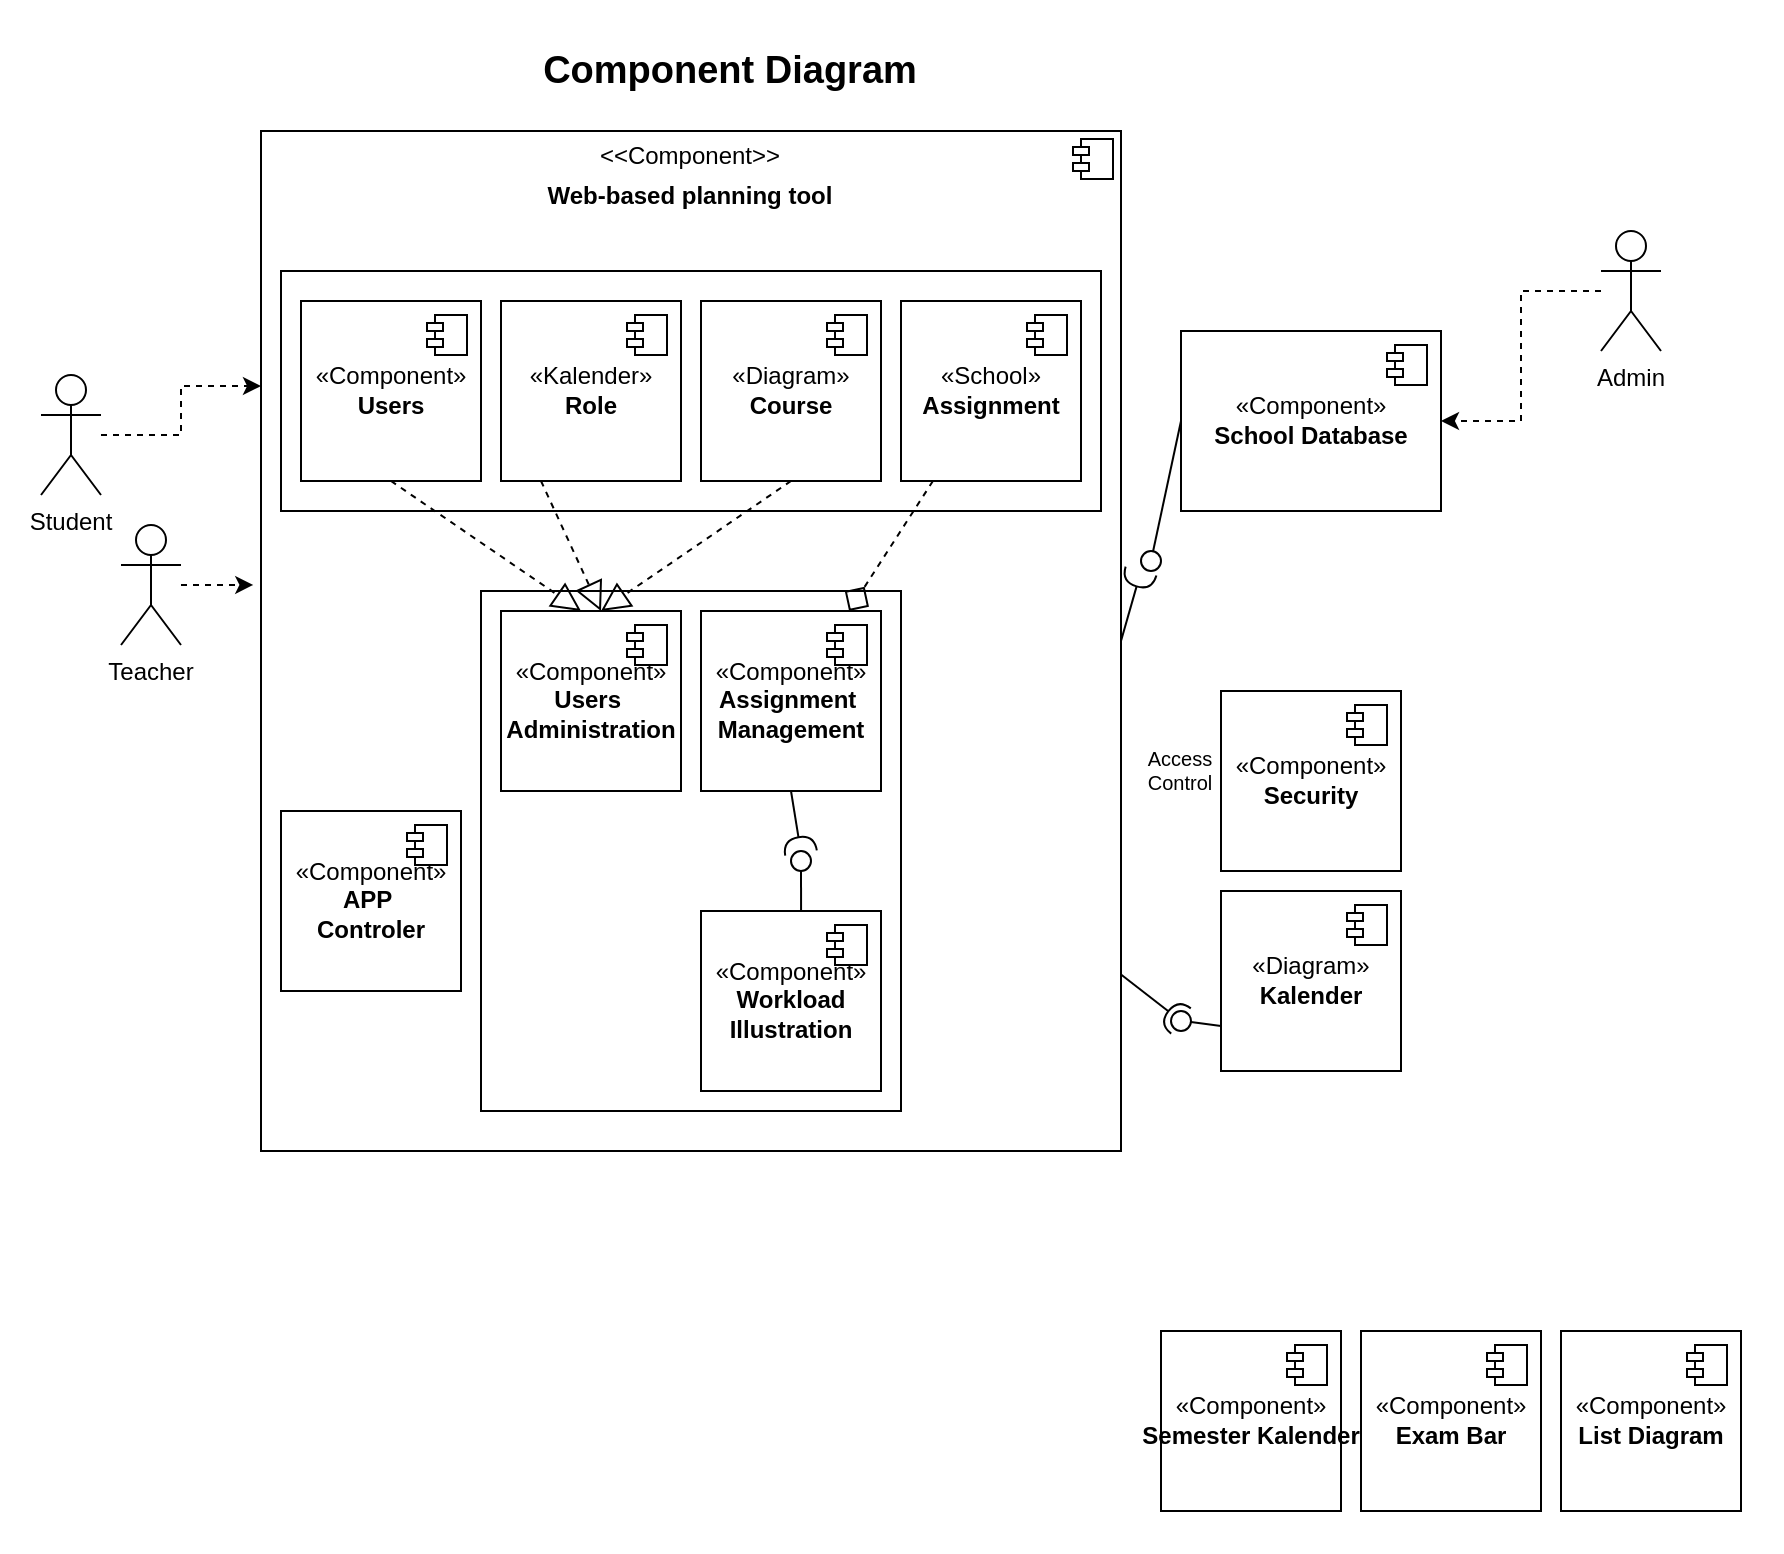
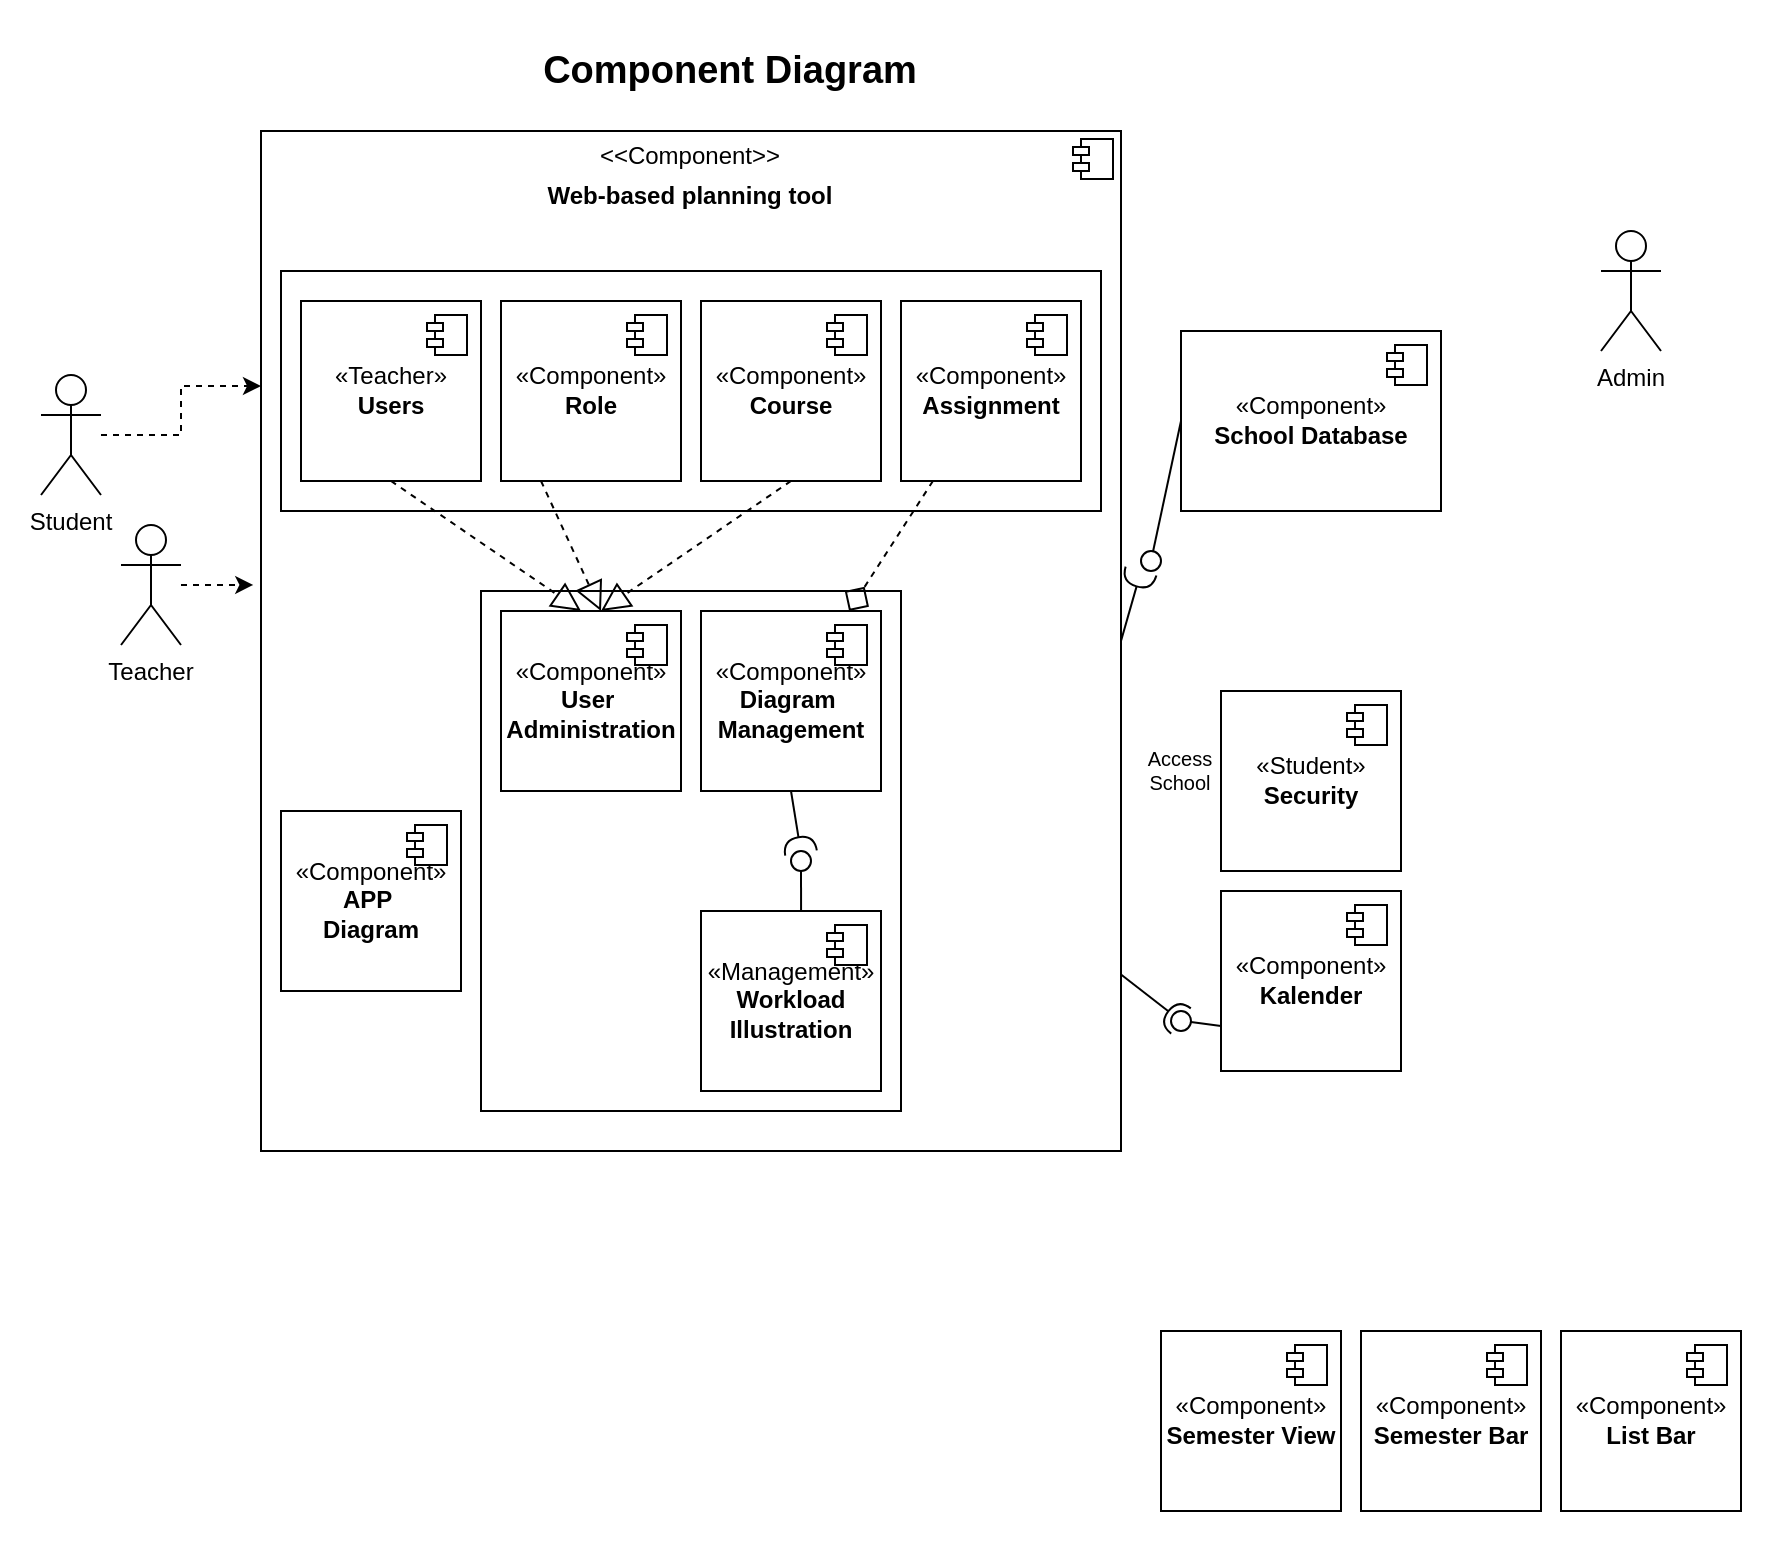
edge "Admin" -> "«Component» School Database": removed
node "«Component» Users": label "«Component» Users" -> "«Teacher» Users"
node "«Kalender» Role": label "«Kalender» Role" -> "«Component» Role"
node "«Diagram» Course": label "«Diagram» Course" -> "«Component» Course"
node "«School» Assignment": label "«School» Assignment" -> "«Component» Assignment"
node "«Component» Users Administration": label "«Component» Users Administration" -> "«Component» User Administration"
node "«Component» Assignment Management": label "«Component» Assignment Management" -> "«Component» Diagram Management"
node "Access Control": label "Access Control" -> "Access School"
node "«Component» Security": label "«Component» Security" -> "«Student» Security"
node "«Component» APP Controler": label "«Component» APP Controler" -> "«Component» APP Diagram"
node "«Diagram» Kalender": label "«Diagram» Kalender" -> "«Component» Kalender"
node "«Component» Workload Illustration": label "«Component» Workload Illustration" -> "«Management» Workload Illustration"
node "«Component» Semester Kalender": label "«Component» Semester Kalender" -> "«Component» Semester View"
node "«Component» Exam Bar": label "«Component» Exam Bar" -> "«Component» Semester Bar"
node "«Component» List Diagram": label "«Component» List Diagram" -> "«Component» List Bar"
